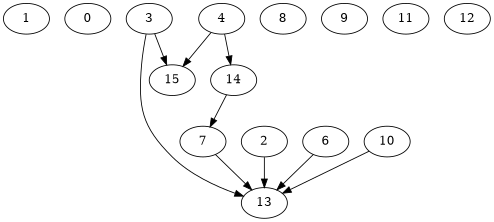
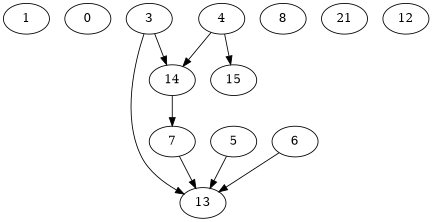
node "9": removed
node "11": label "11" -> "21"
edge "3" -> "15": now "3" -> "14"
node "2": label "2" -> "5"
node "10": removed
